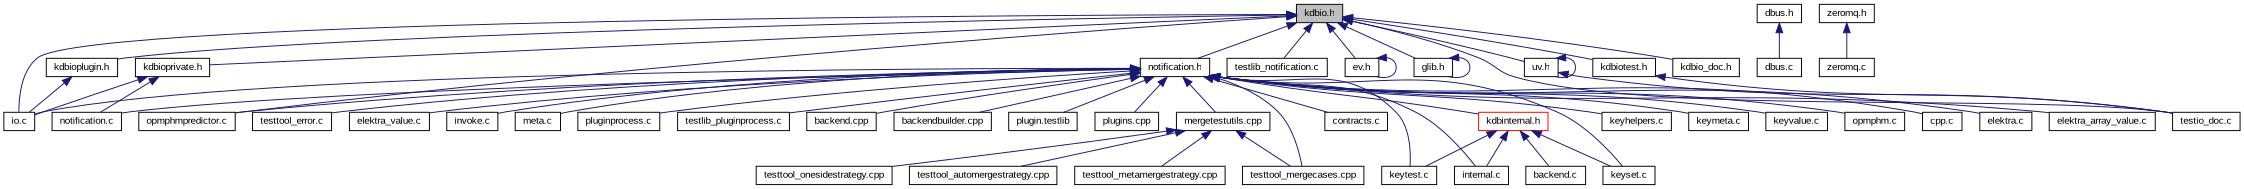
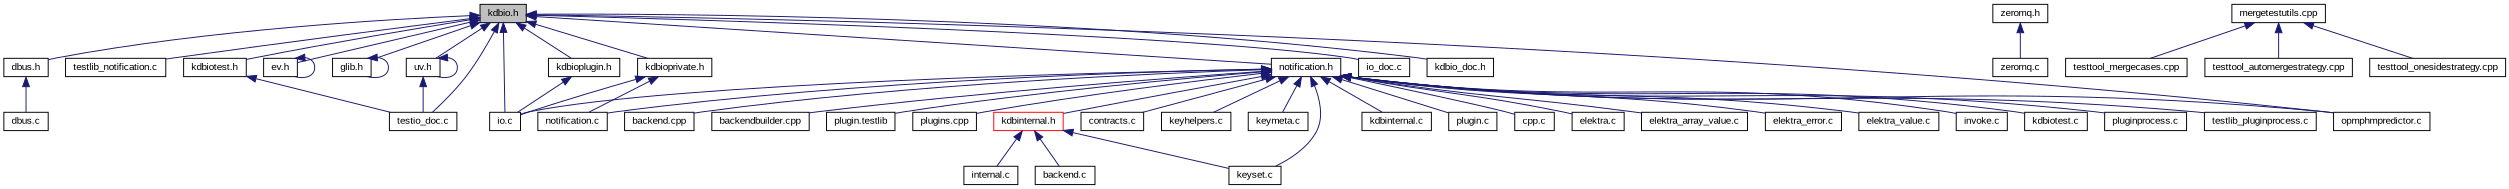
edge "dbus.h" -> "kdbio.h": added
node "io_doc.c": added
edge "mergetestutils.cpp" -> "notification.h": removed
edge "testtool_mergecases.cpp" -> "notification.h": removed
edge "internal.c" -> "notification.h": removed
node "testtool_error.c": label "testtool_error.c" -> "elektra_error.c"
node "meta.c": label "meta.c" -> "kdbiotest.c"
node "keyvalue.c": label "keyvalue.c" -> "kdbinternal.c"
node "opmphm.c": label "opmphm.c" -> "plugin.c"
node "testtool_metamergestrategy.cpp": removed
node "keytest.c": removed
